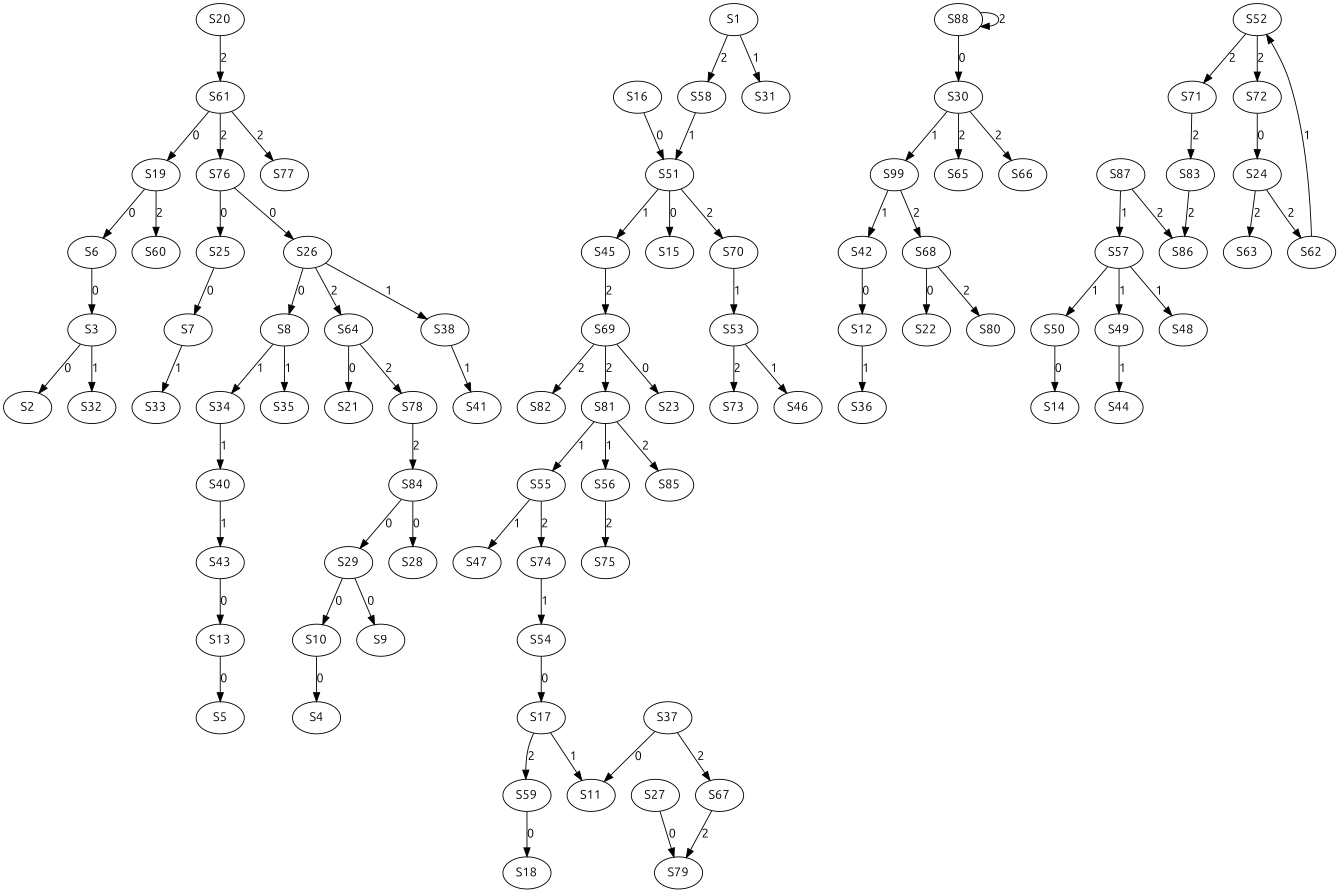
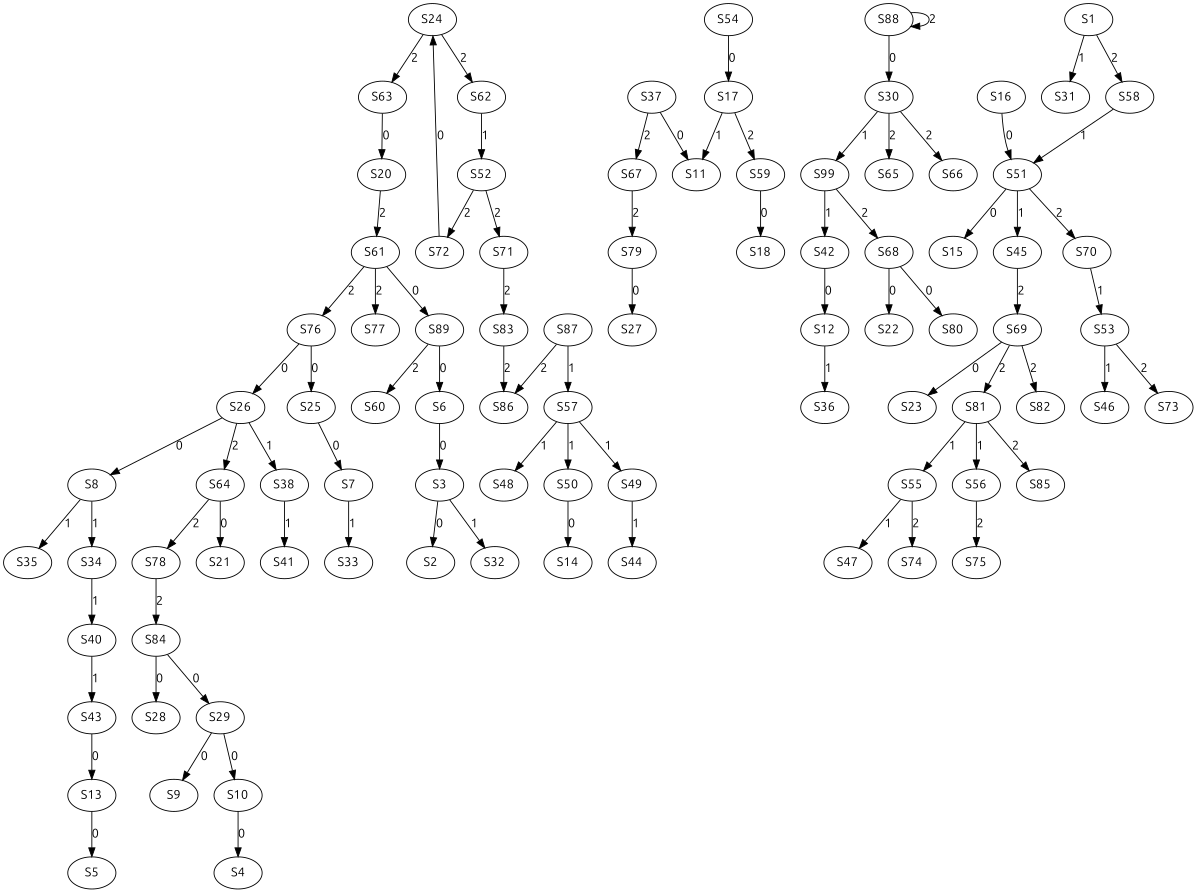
edge "S63" -> "S20": added, label "0"
node "S19": label "S19" -> "S89"
edge "S68" -> "S80": label "2" -> "0"
edge "S74" -> "S54": removed, label "1"
edge "S27" -> "S79": reversed
